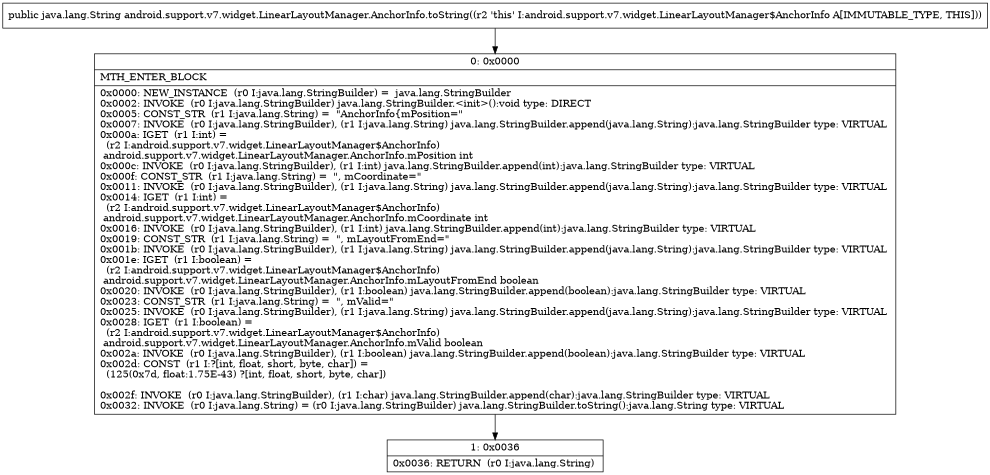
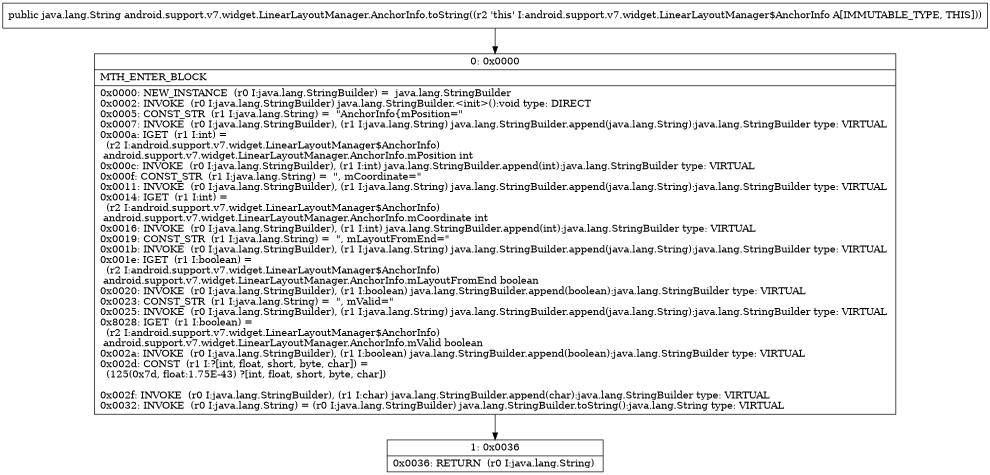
node "0: 0x0000": text "0x0028: IGET  (r1 I:boolean) =" -> "0x8028: IGET  (r1 I:boolean) ="
